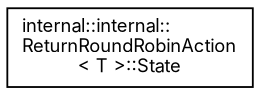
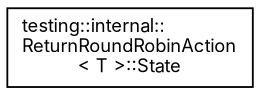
node "internal::internal:: ReturnRoundRobinAction < T >::State": label "internal::internal:: ReturnRoundRobinAction < T >::State" -> "testing::internal:: ReturnRoundRobinAction < T >::State"
